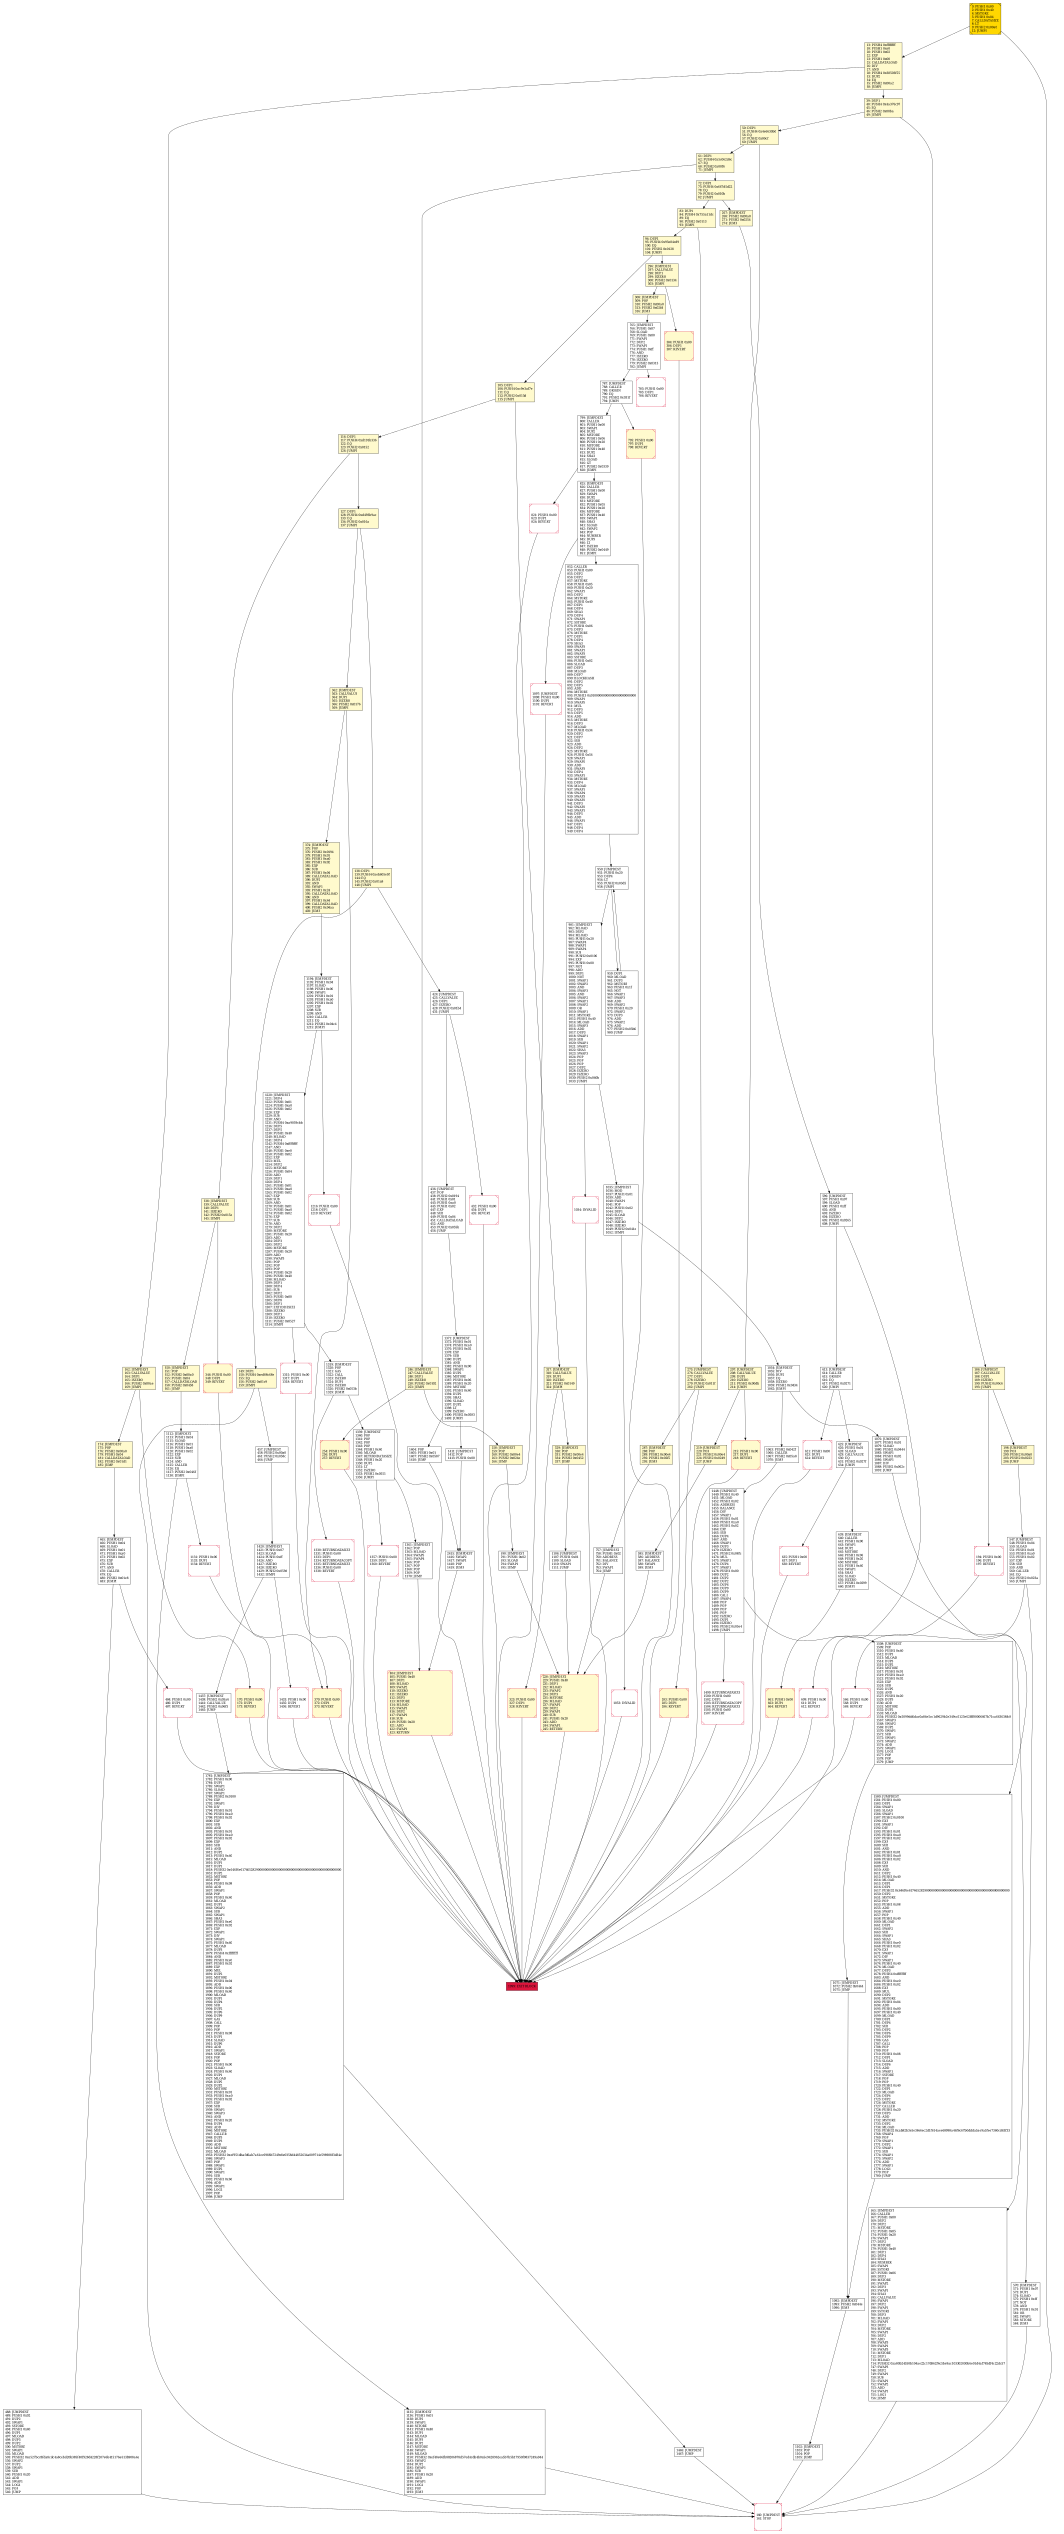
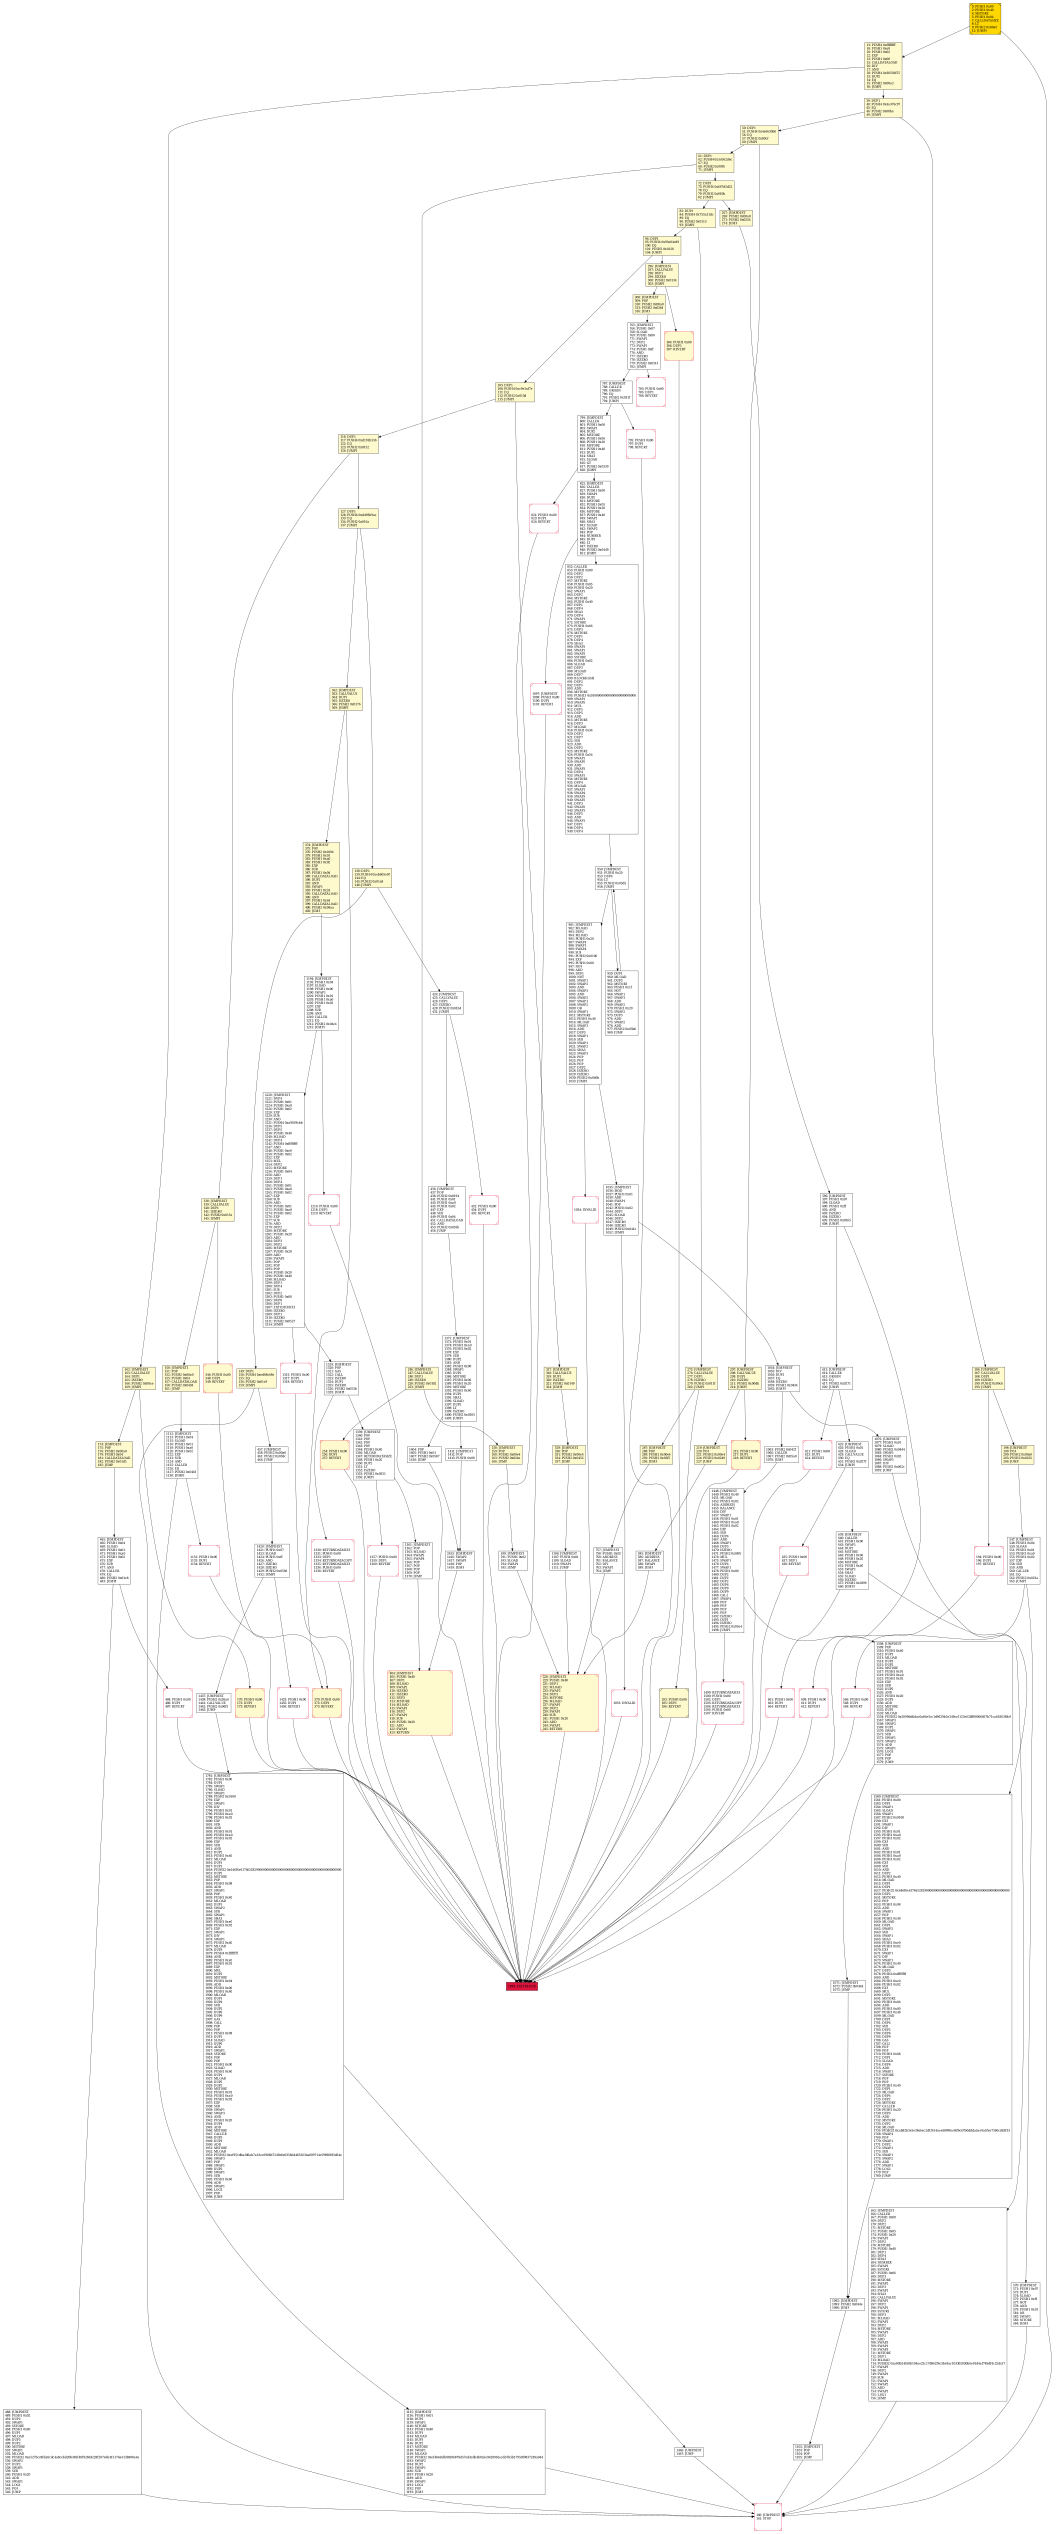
node "795: PUSH1 0x00 797: DUP1 798: REVERT": fillcolor lemonchiffon -> white
node "325: PUSH1 0x00 327: DUP1 328: REVERT": removed
node "283: PUSH1 0x00 285: DUP1 286: REVERT": color crimson -> black
node "661: PUSH1 0x00 663: DUP1 664: REVERT": fillcolor lemonchiffon -> white
